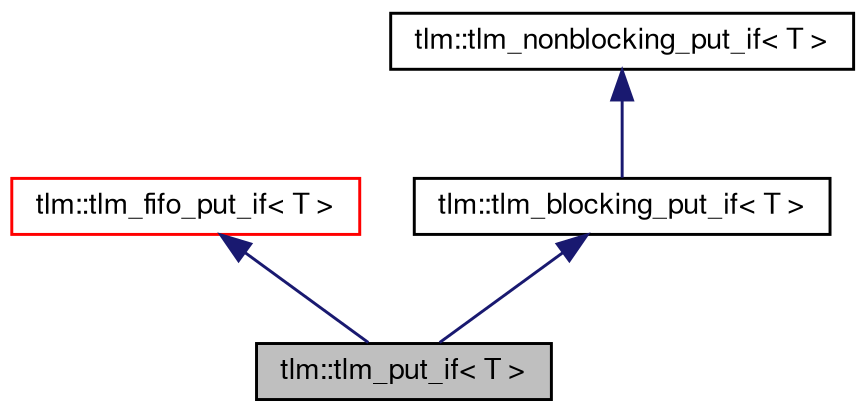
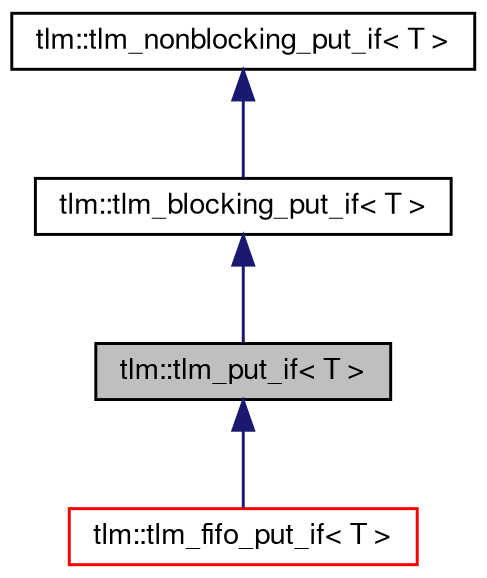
edge "tlm::tlm_put_if< T >" -> "tlm::tlm_fifo_put_if< T >": reversed
